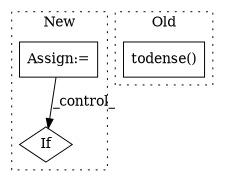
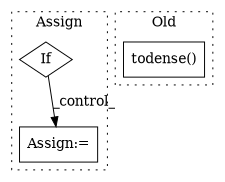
cluster "New": label "New" -> "Assign"
edge "Assign:=" -> "If": reversed
